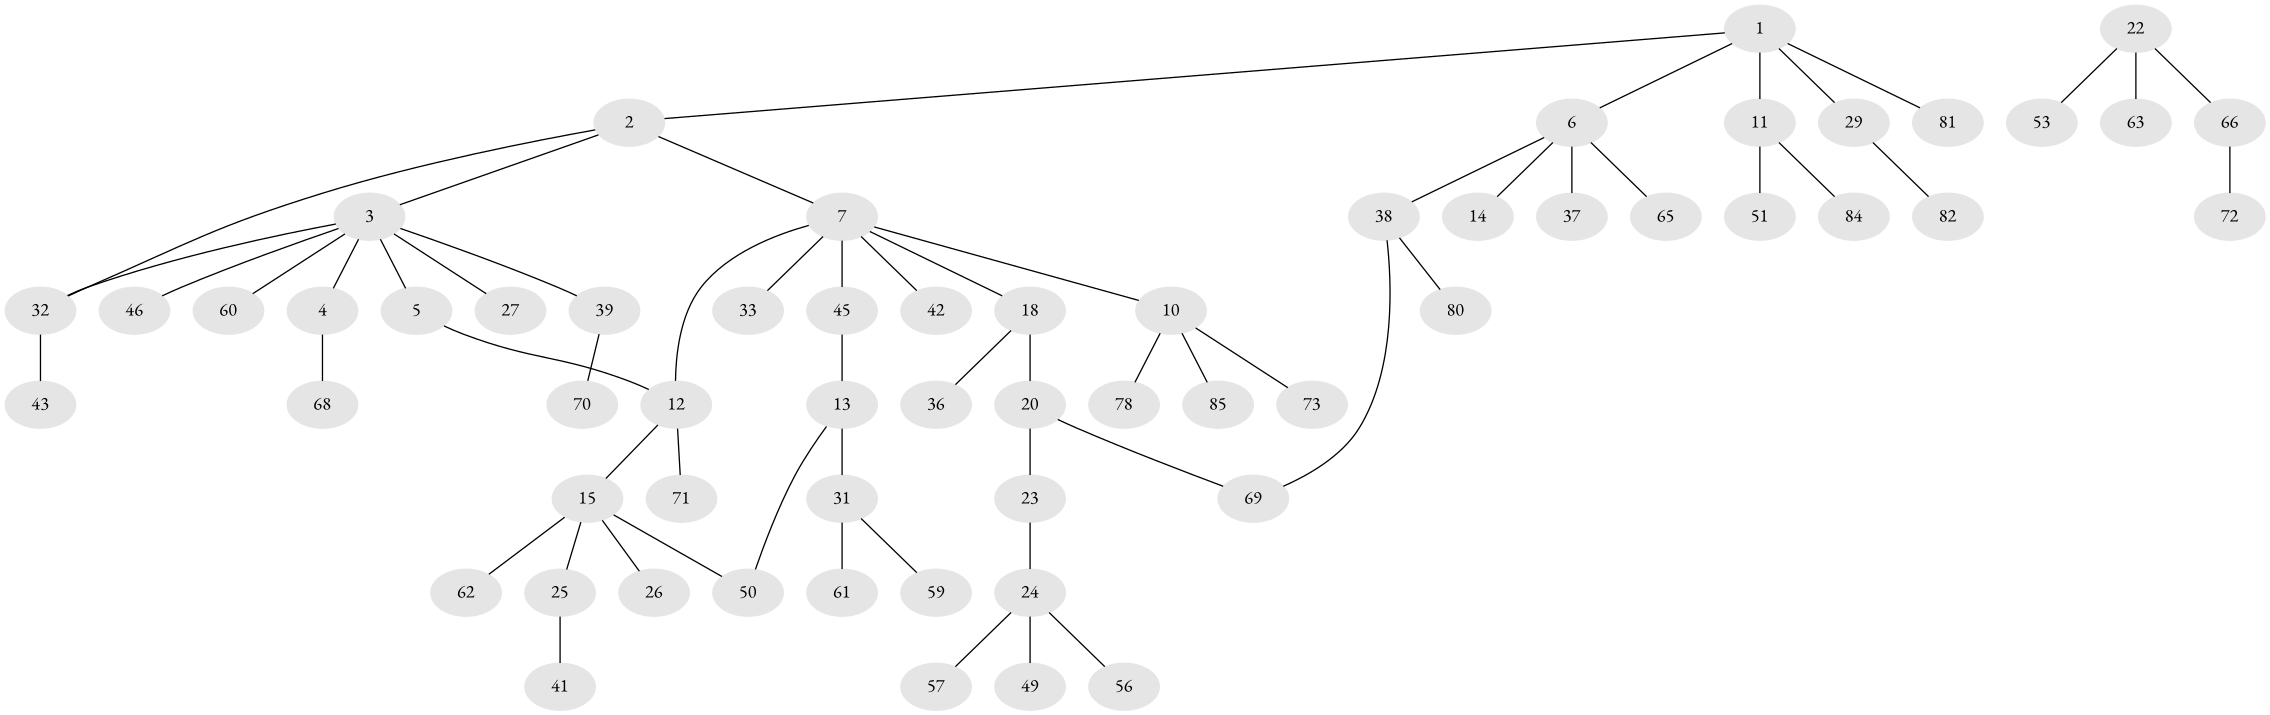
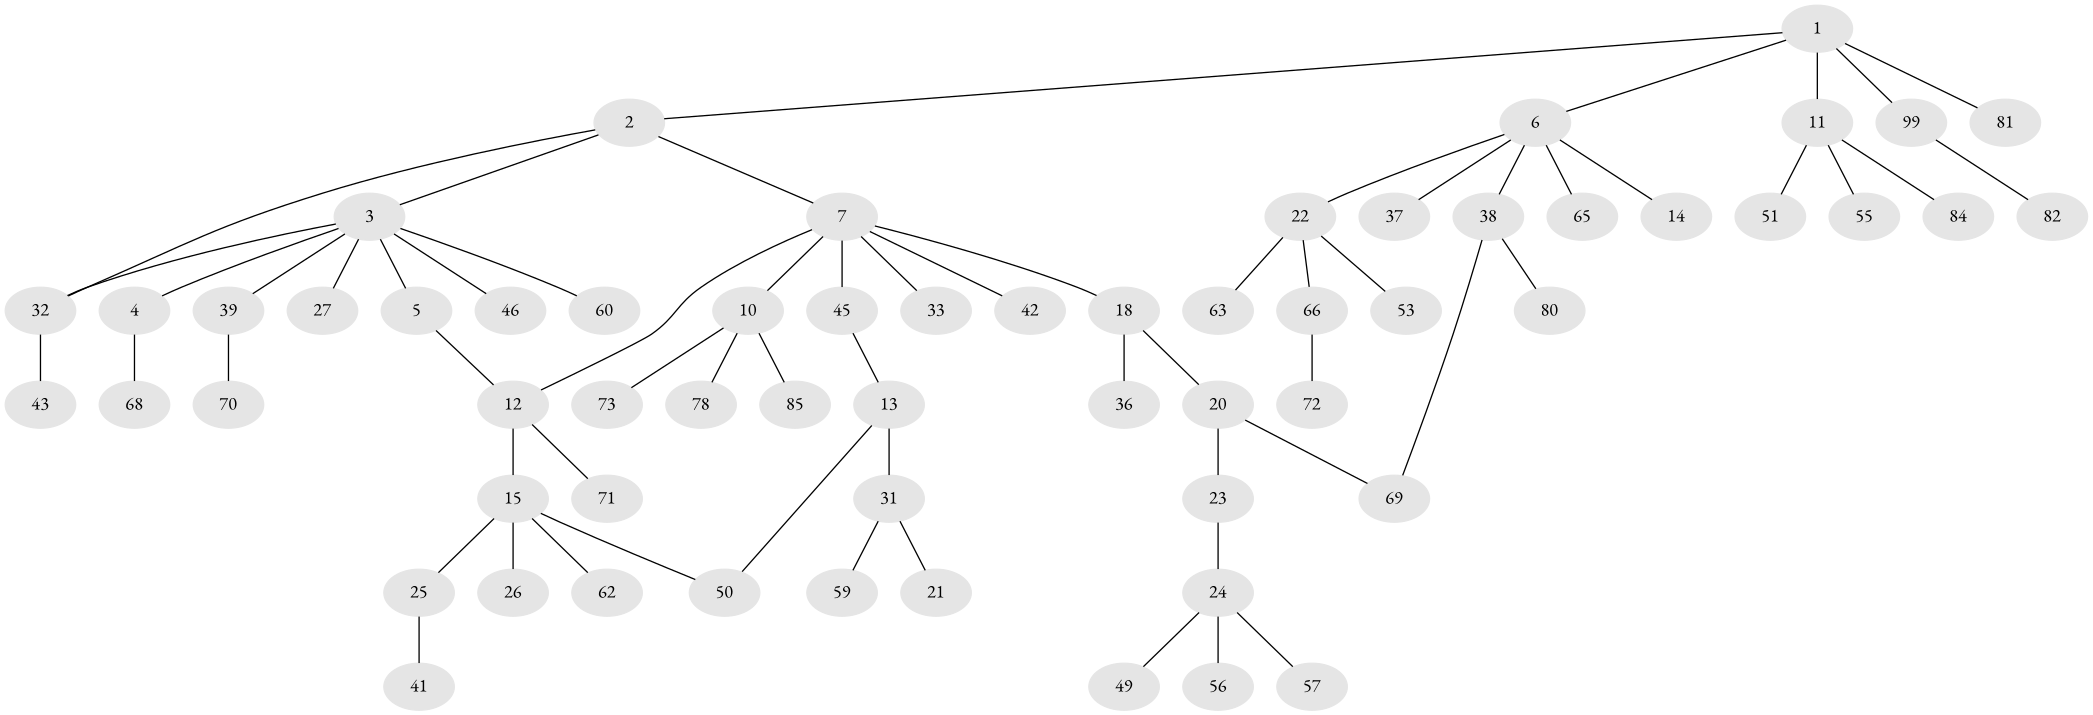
node "29": label "29" -> "99"
edge "6" -- "22": added
node "55": added
node "61": label "61" -> "21"
